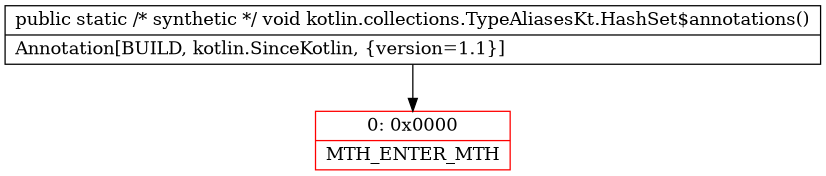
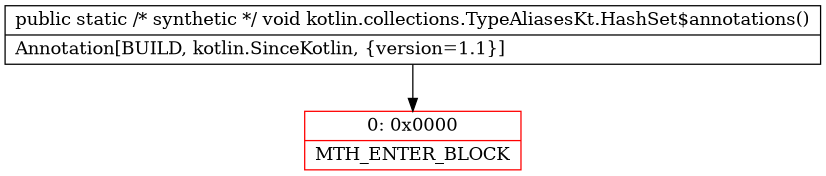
node "0: 0x0000": text "MTH_ENTER_MTH" -> "MTH_ENTER_BLOCK"
